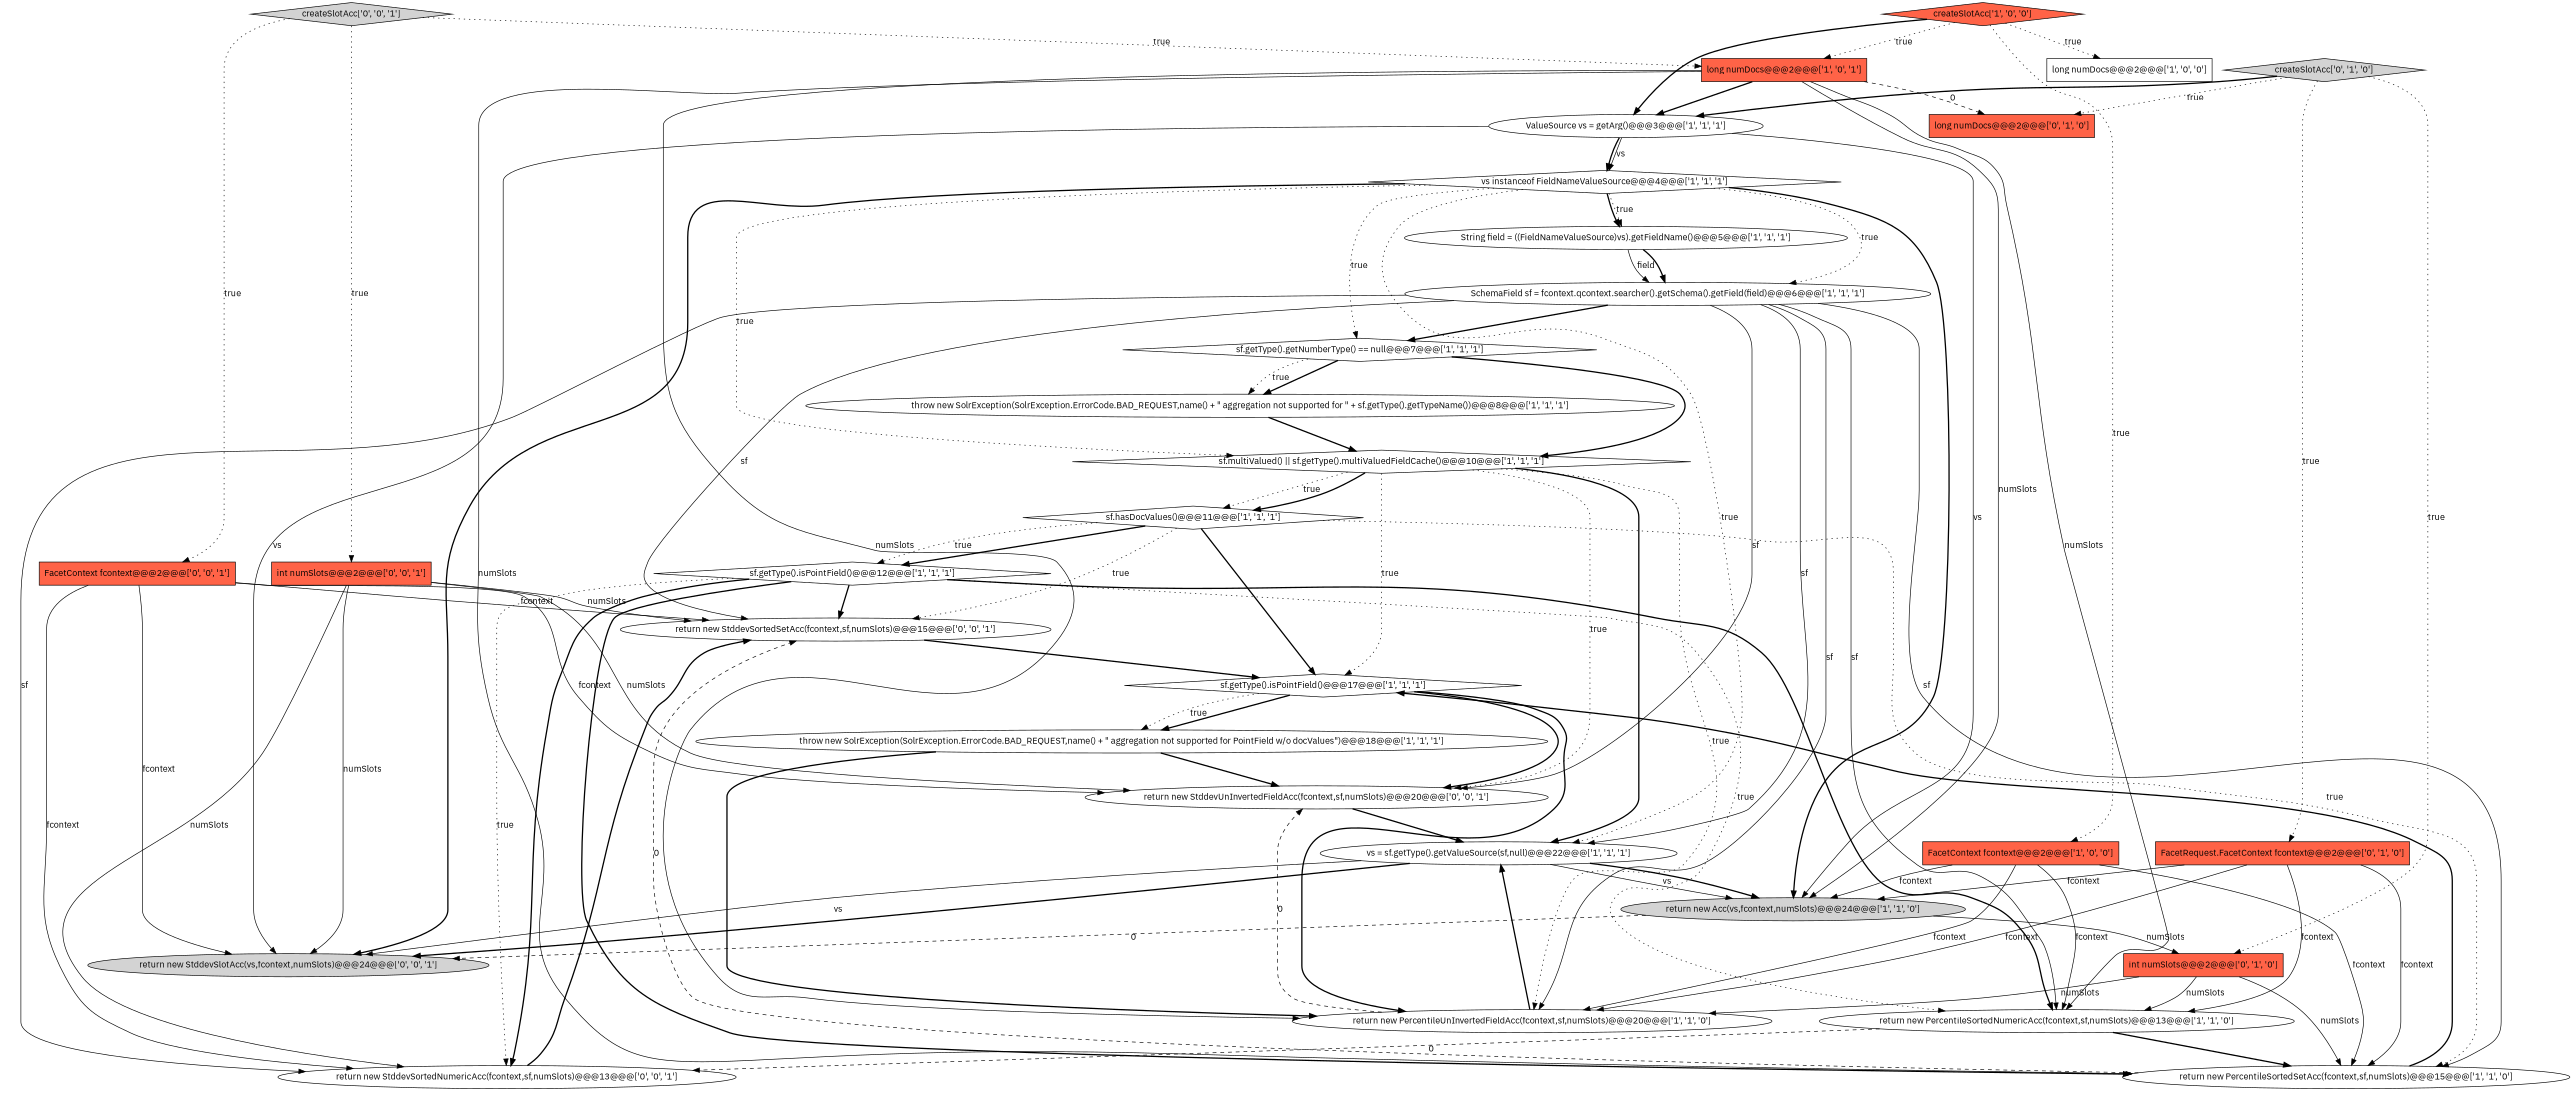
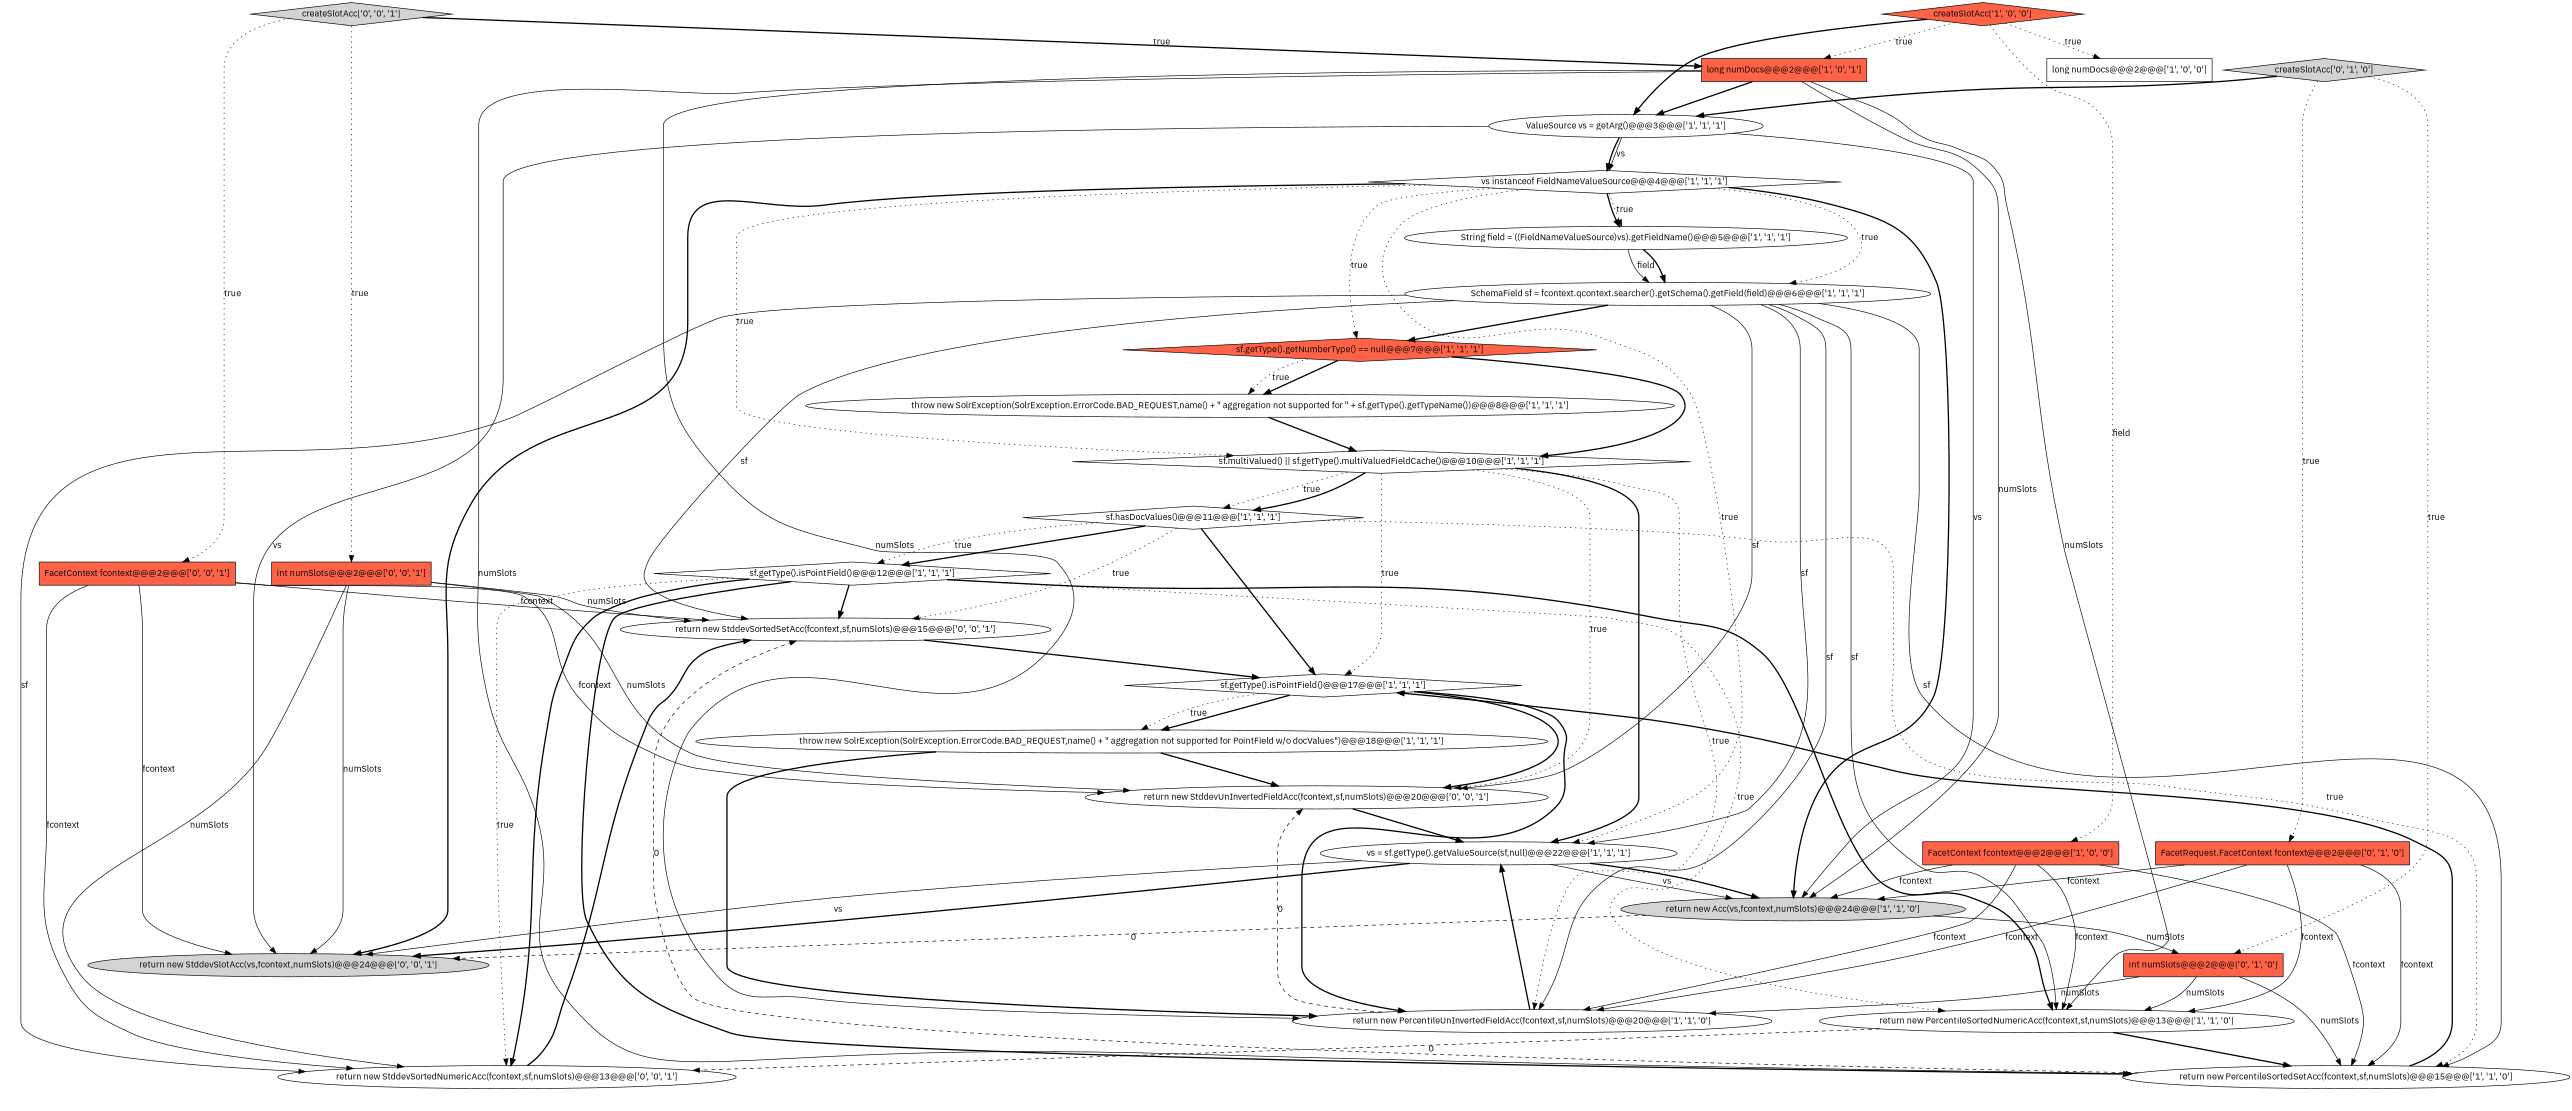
edge "createSlotAcc['0', '0', '1']" -> "long numDocs@@@2@@@['1', '0', '1']": style dotted -> bold
node "long numDocs@@@2@@@['0', '1', '0']": removed
node "sf.getType().getNumberType() == null@@@7@@@['1', '1', '1']": fillcolor white -> tomato
edge "createSlotAcc['1', '0', '0']" -> "FacetContext fcontext@@@2@@@['1', '0', '0']": label "true" -> "field"
